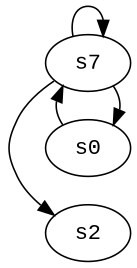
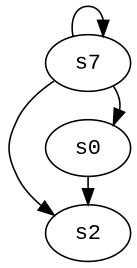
edge "s0" -> "s7": now "s0" -> "s2"
